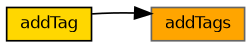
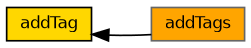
edge "addTag" -> "addTags": reversed
